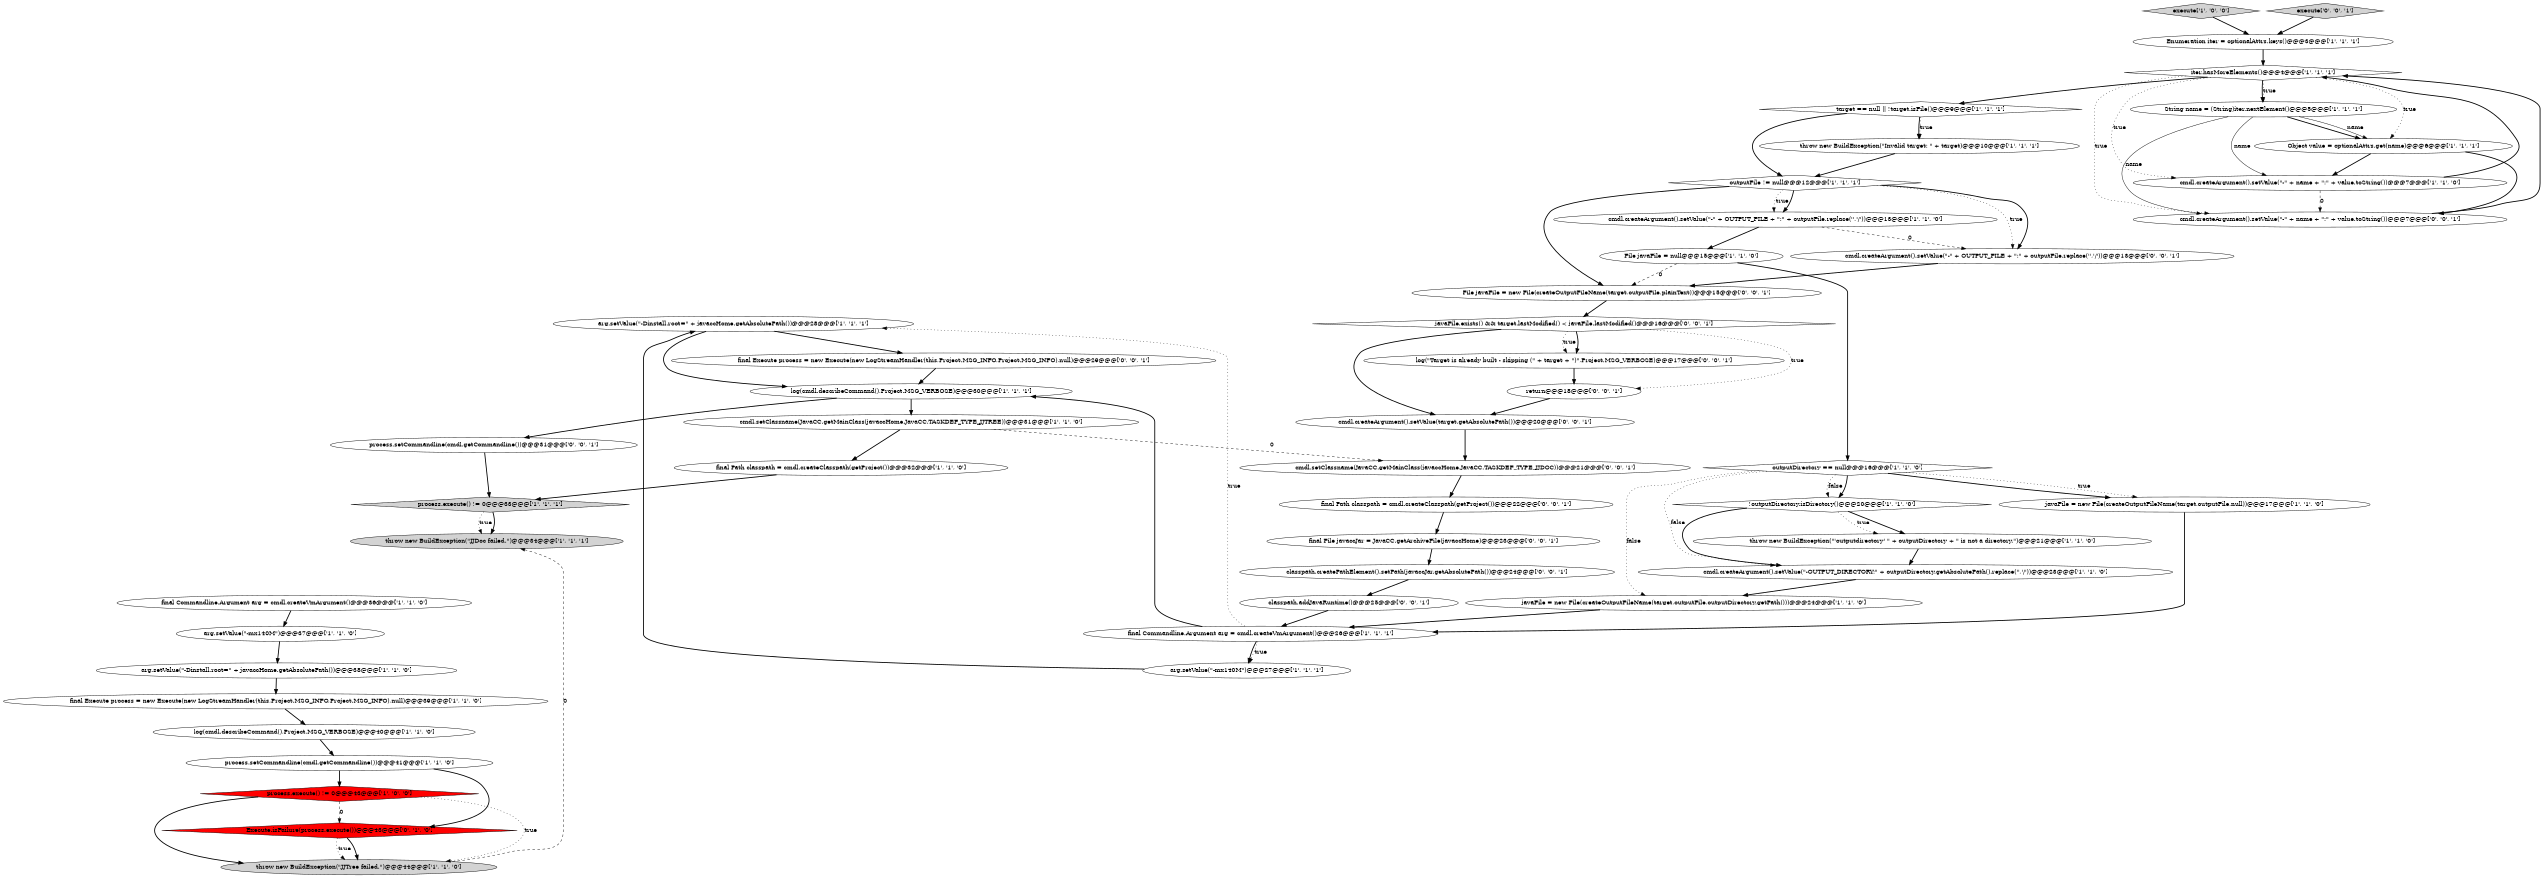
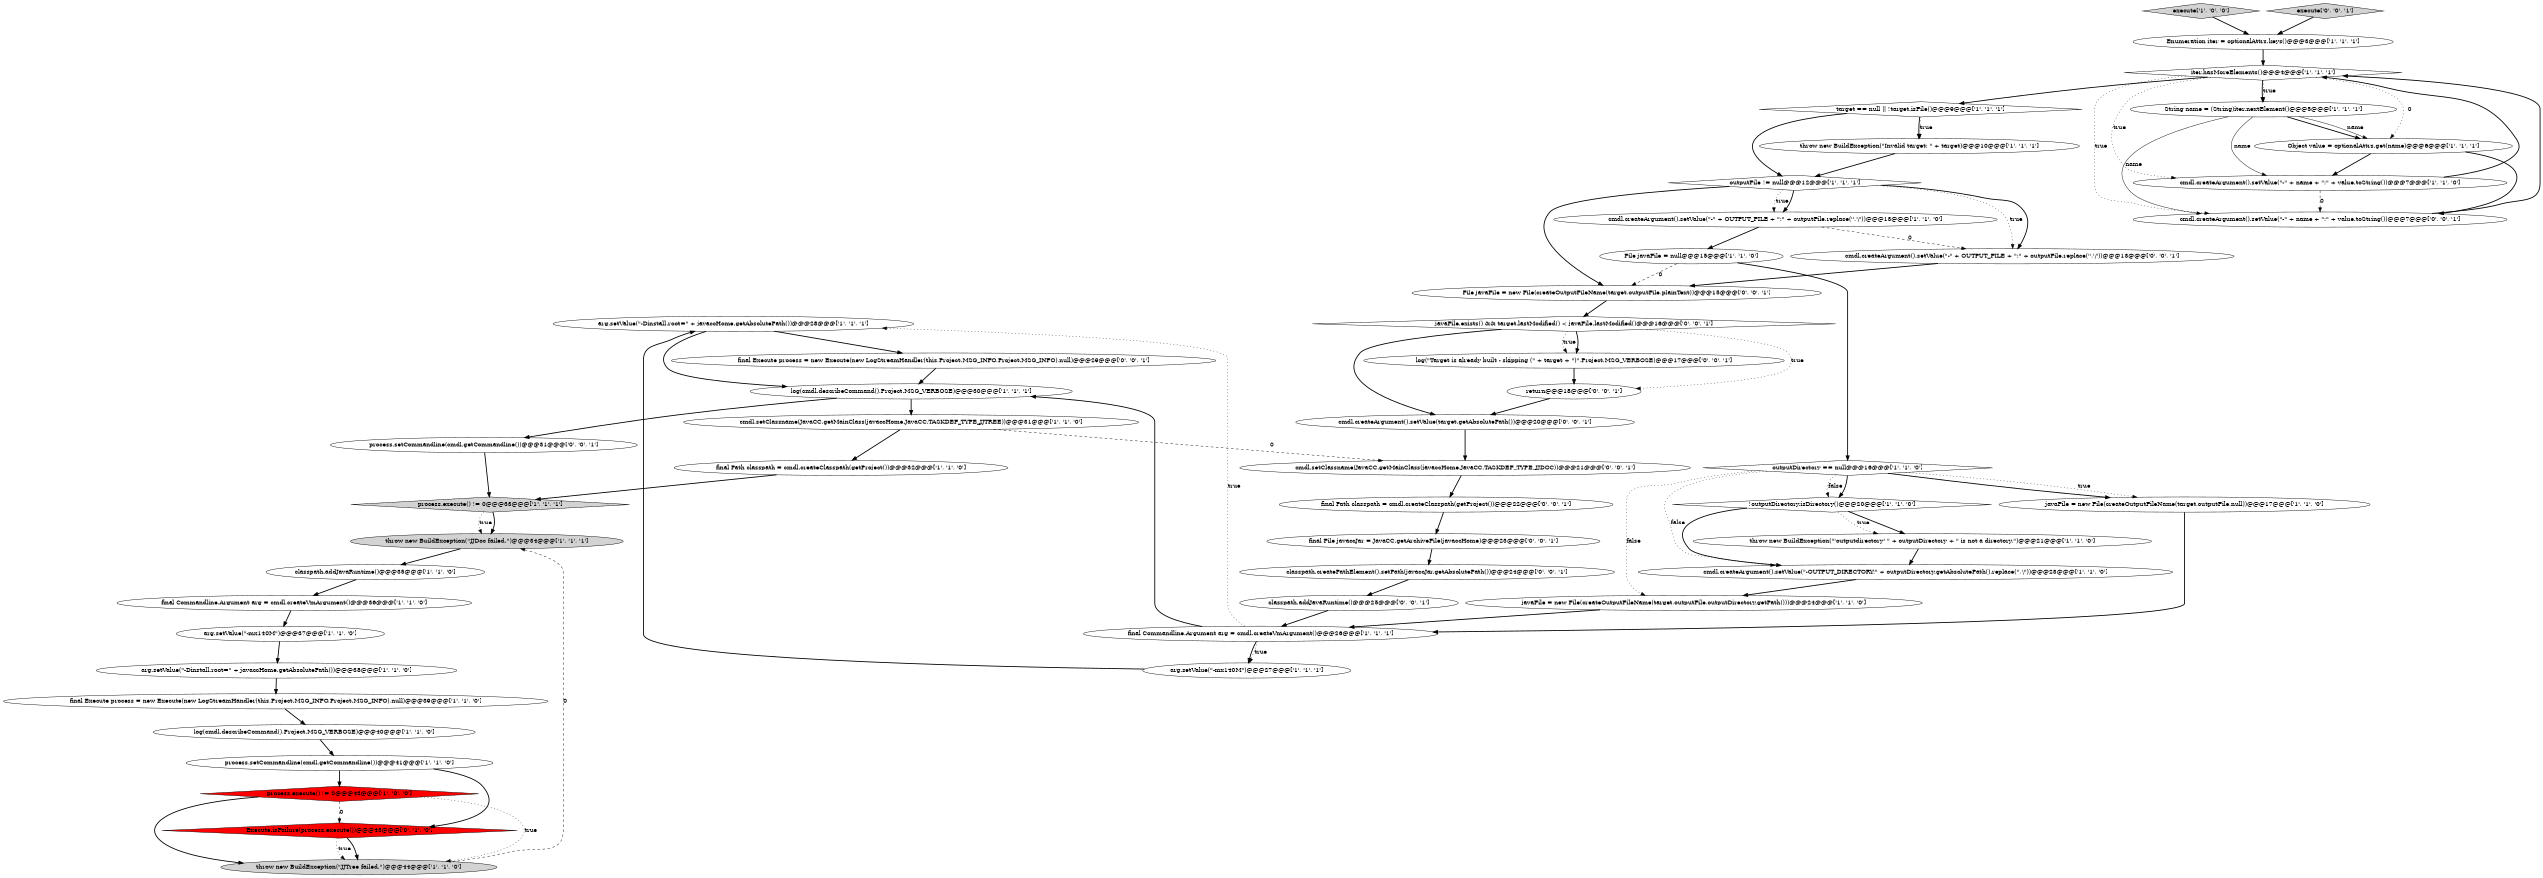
edge "iter.hasMoreElements()@@@4@@@['1', '1', '1']" -> "Object value = optionalAttrs.get(name)@@@6@@@['1', '1', '1']": label "true" -> "0"
node "classpath.addJavaRuntime()@@@35@@@['1', '1', '0']": added
